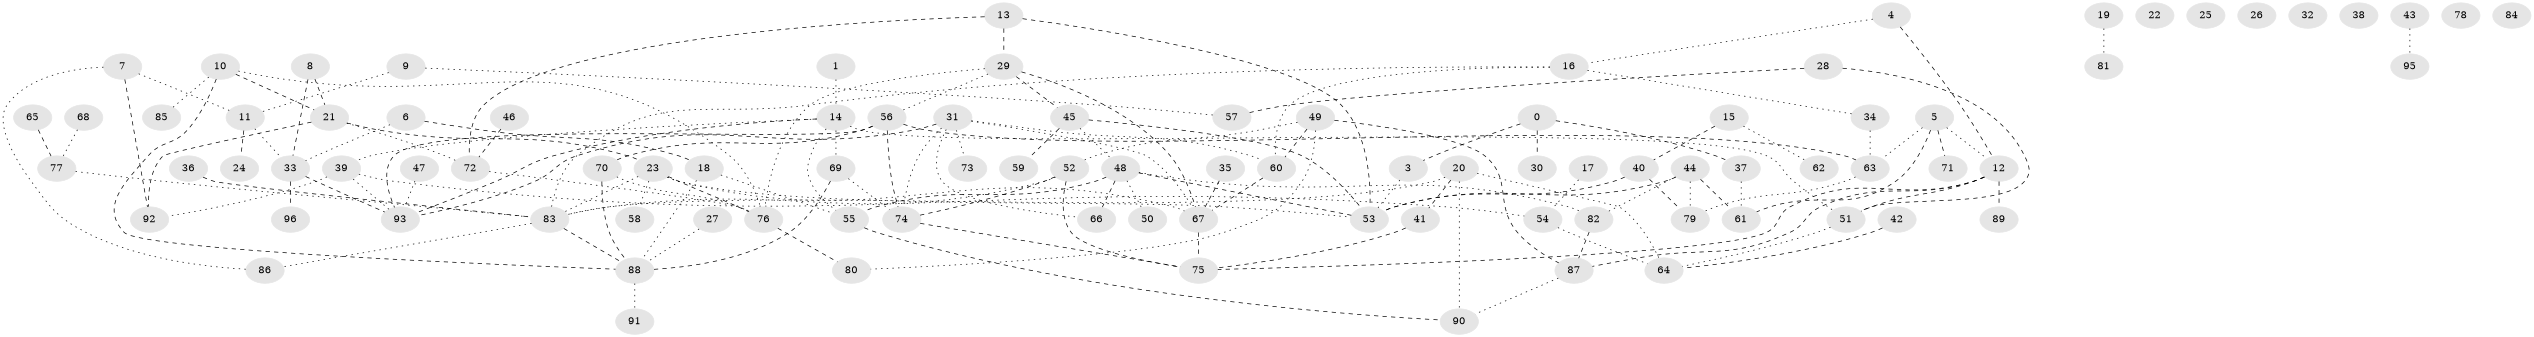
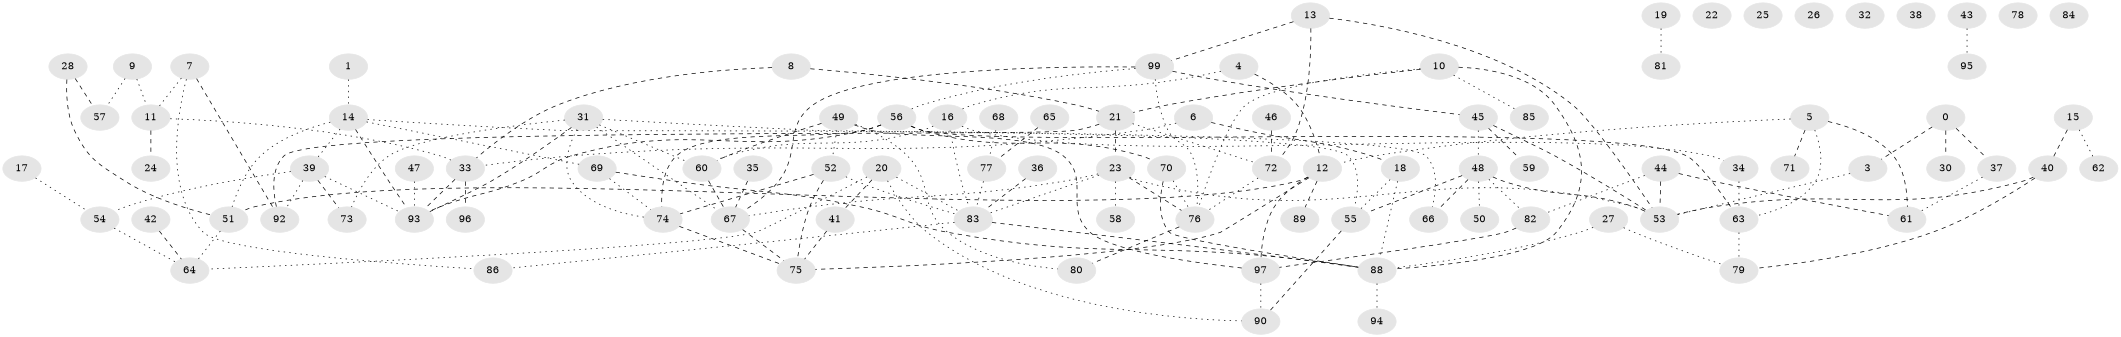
node "29": label "29" -> "99"
edge "39" -- "73": added
edge "44" -- "79": now "27" -- "79"
node "87": label "87" -> "97"
node "91": label "91" -> "94"
